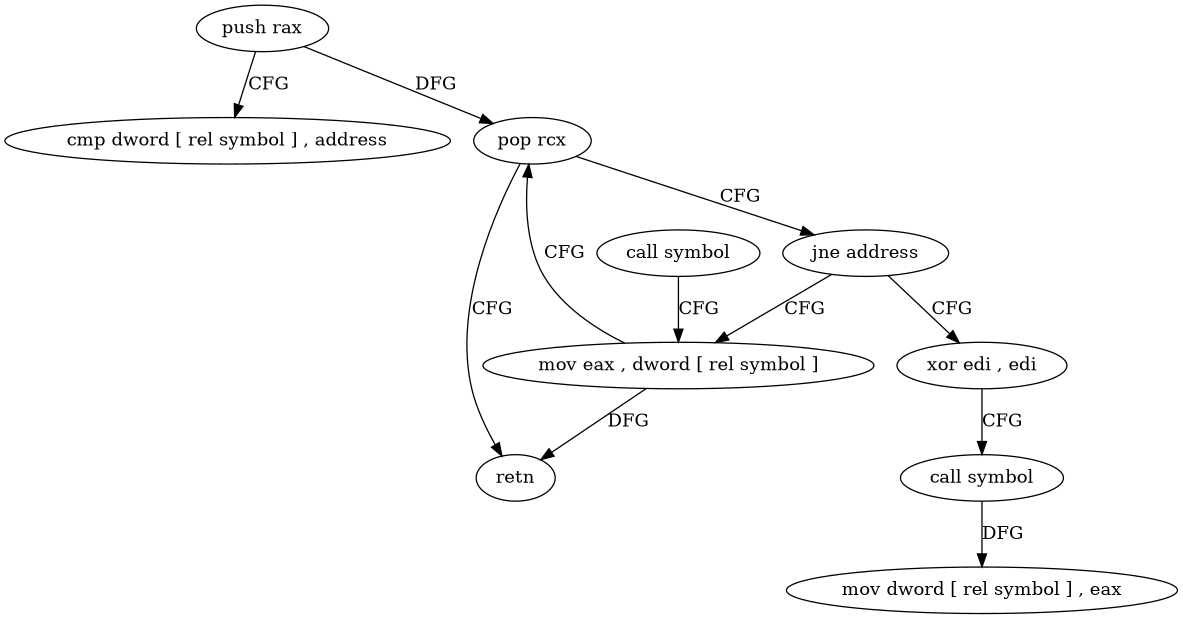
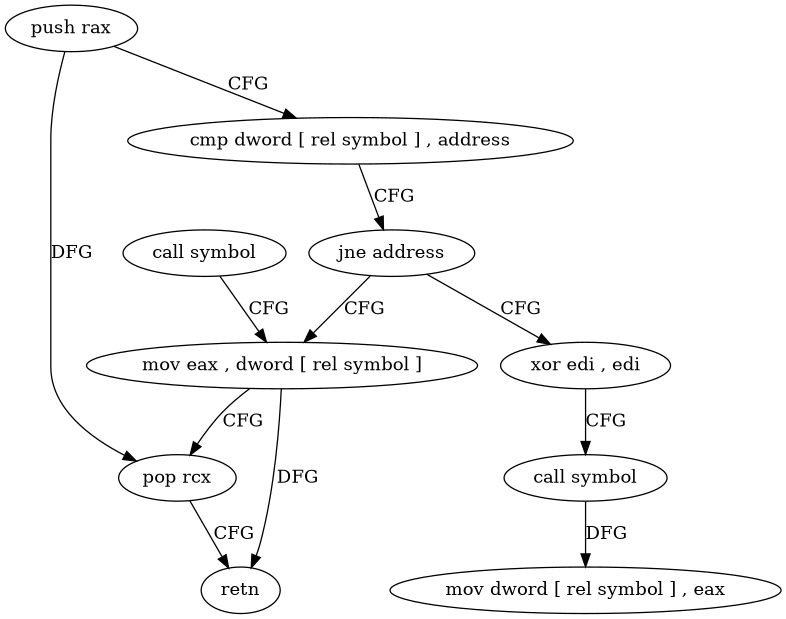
edge "pop rcx" -> "jne address": now "cmp dword [ rel symbol ] , address" -> "jne address"
